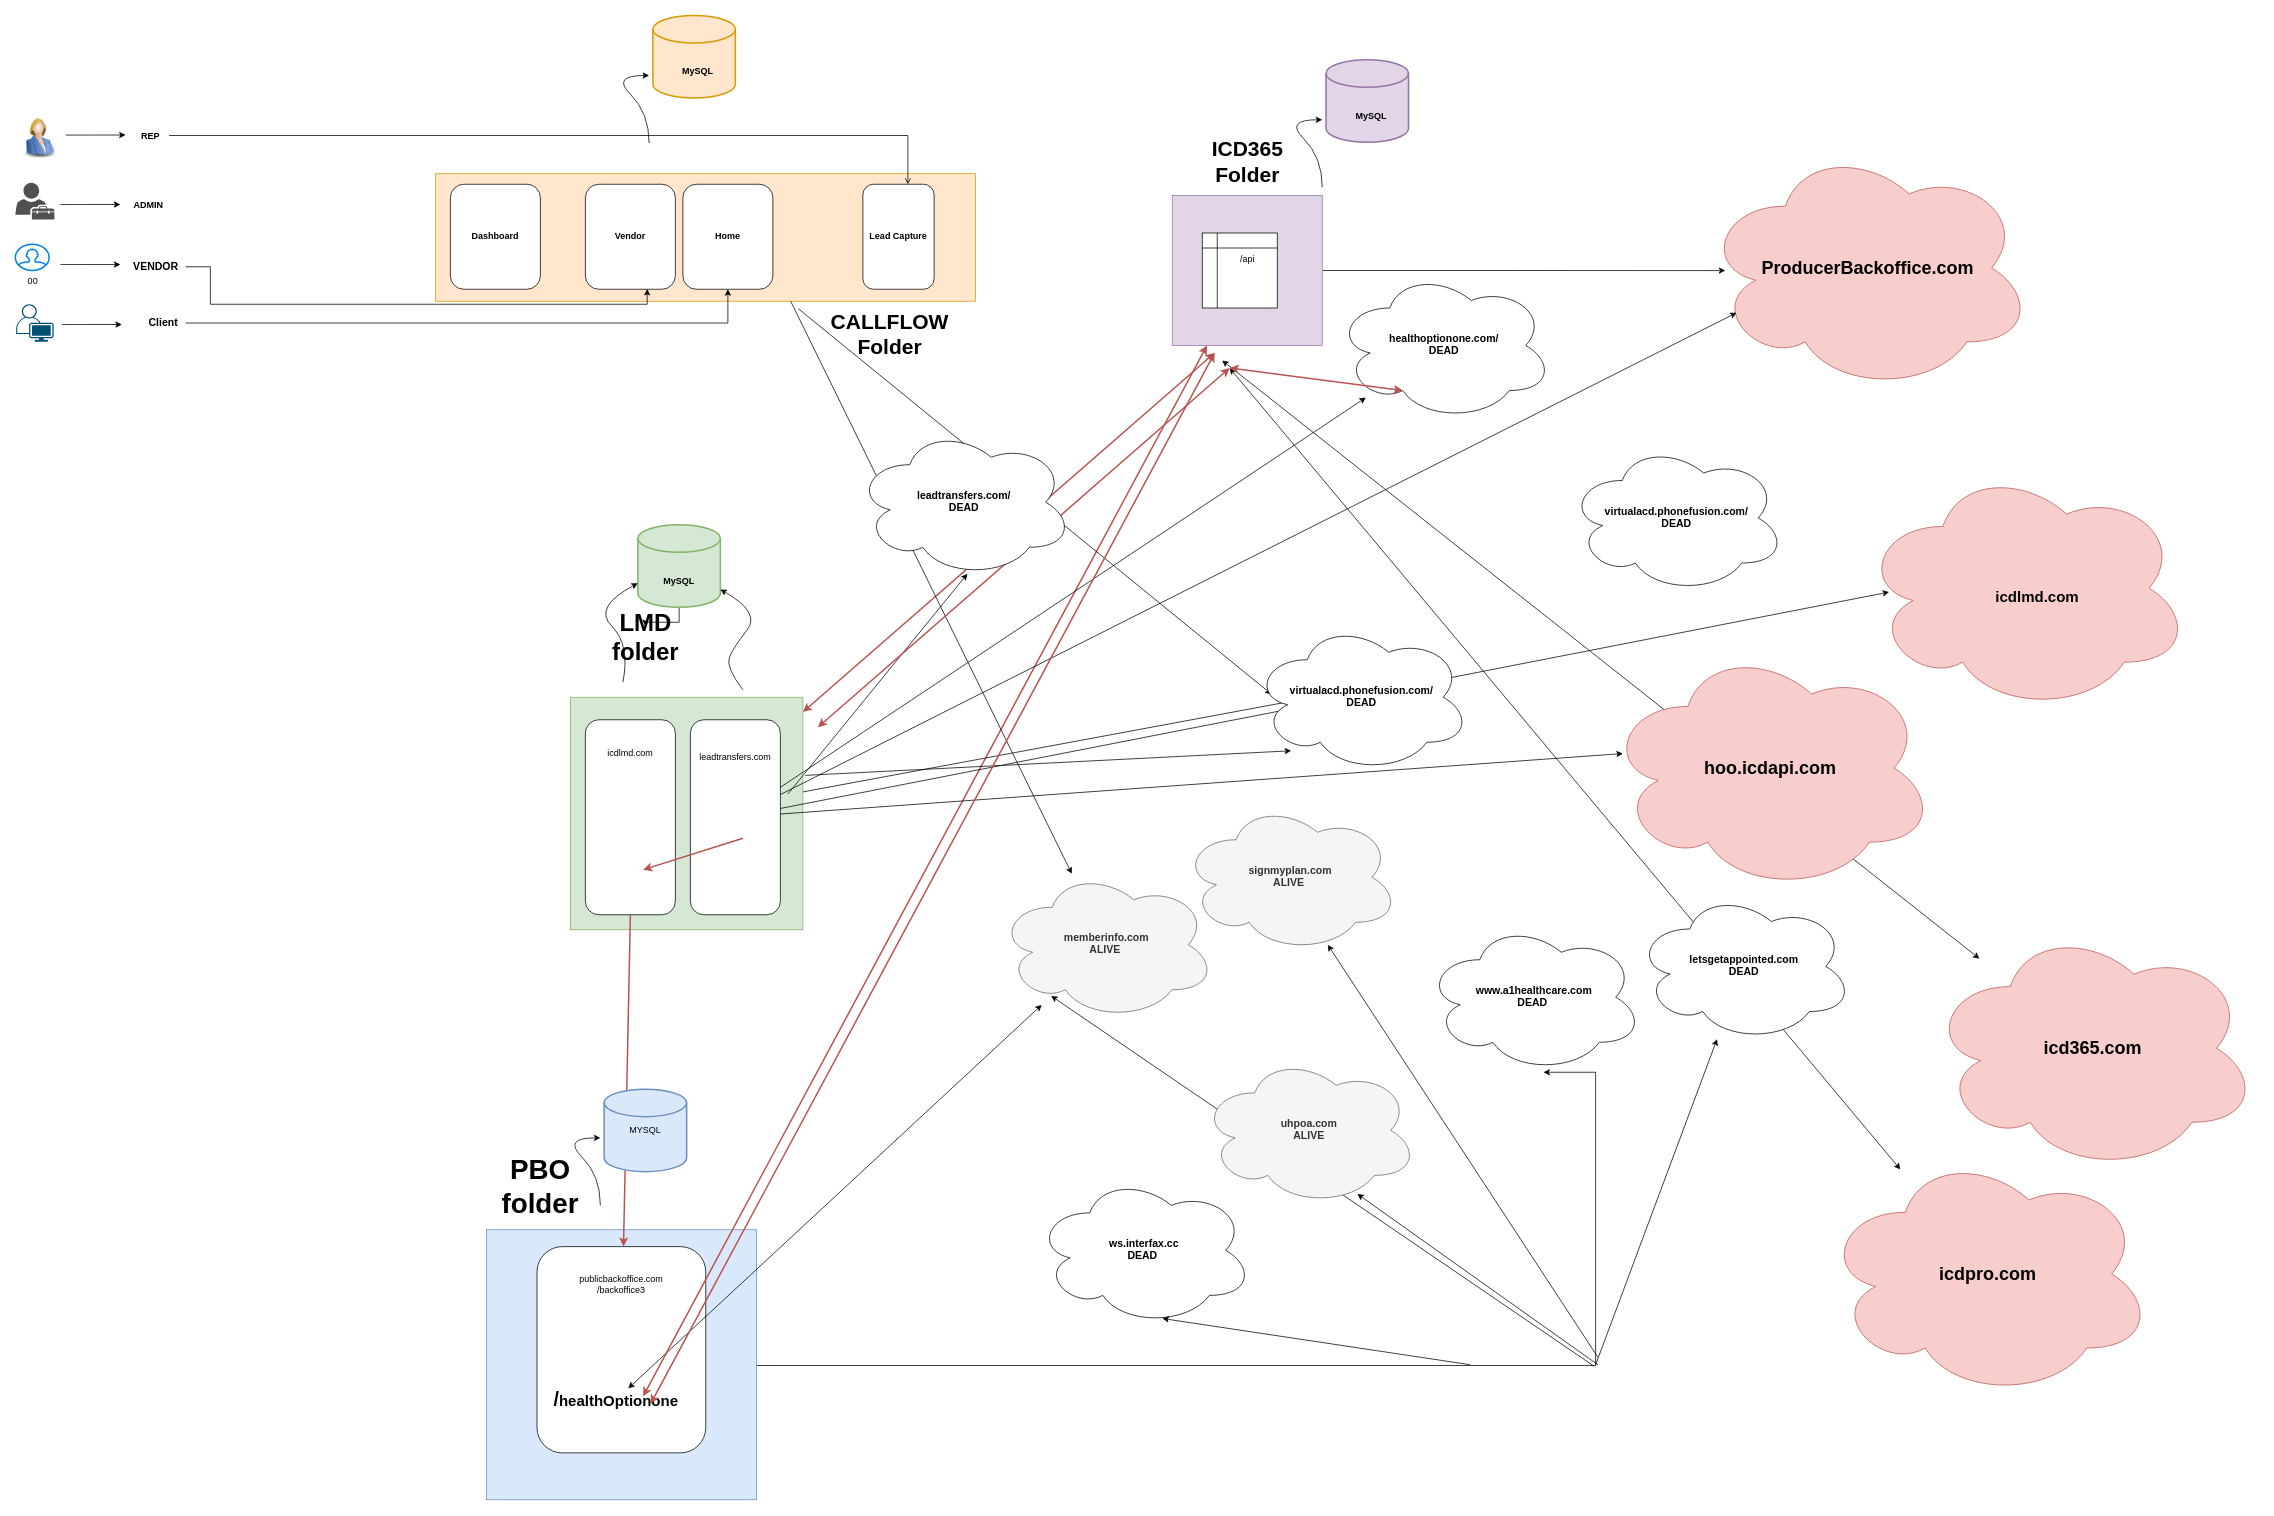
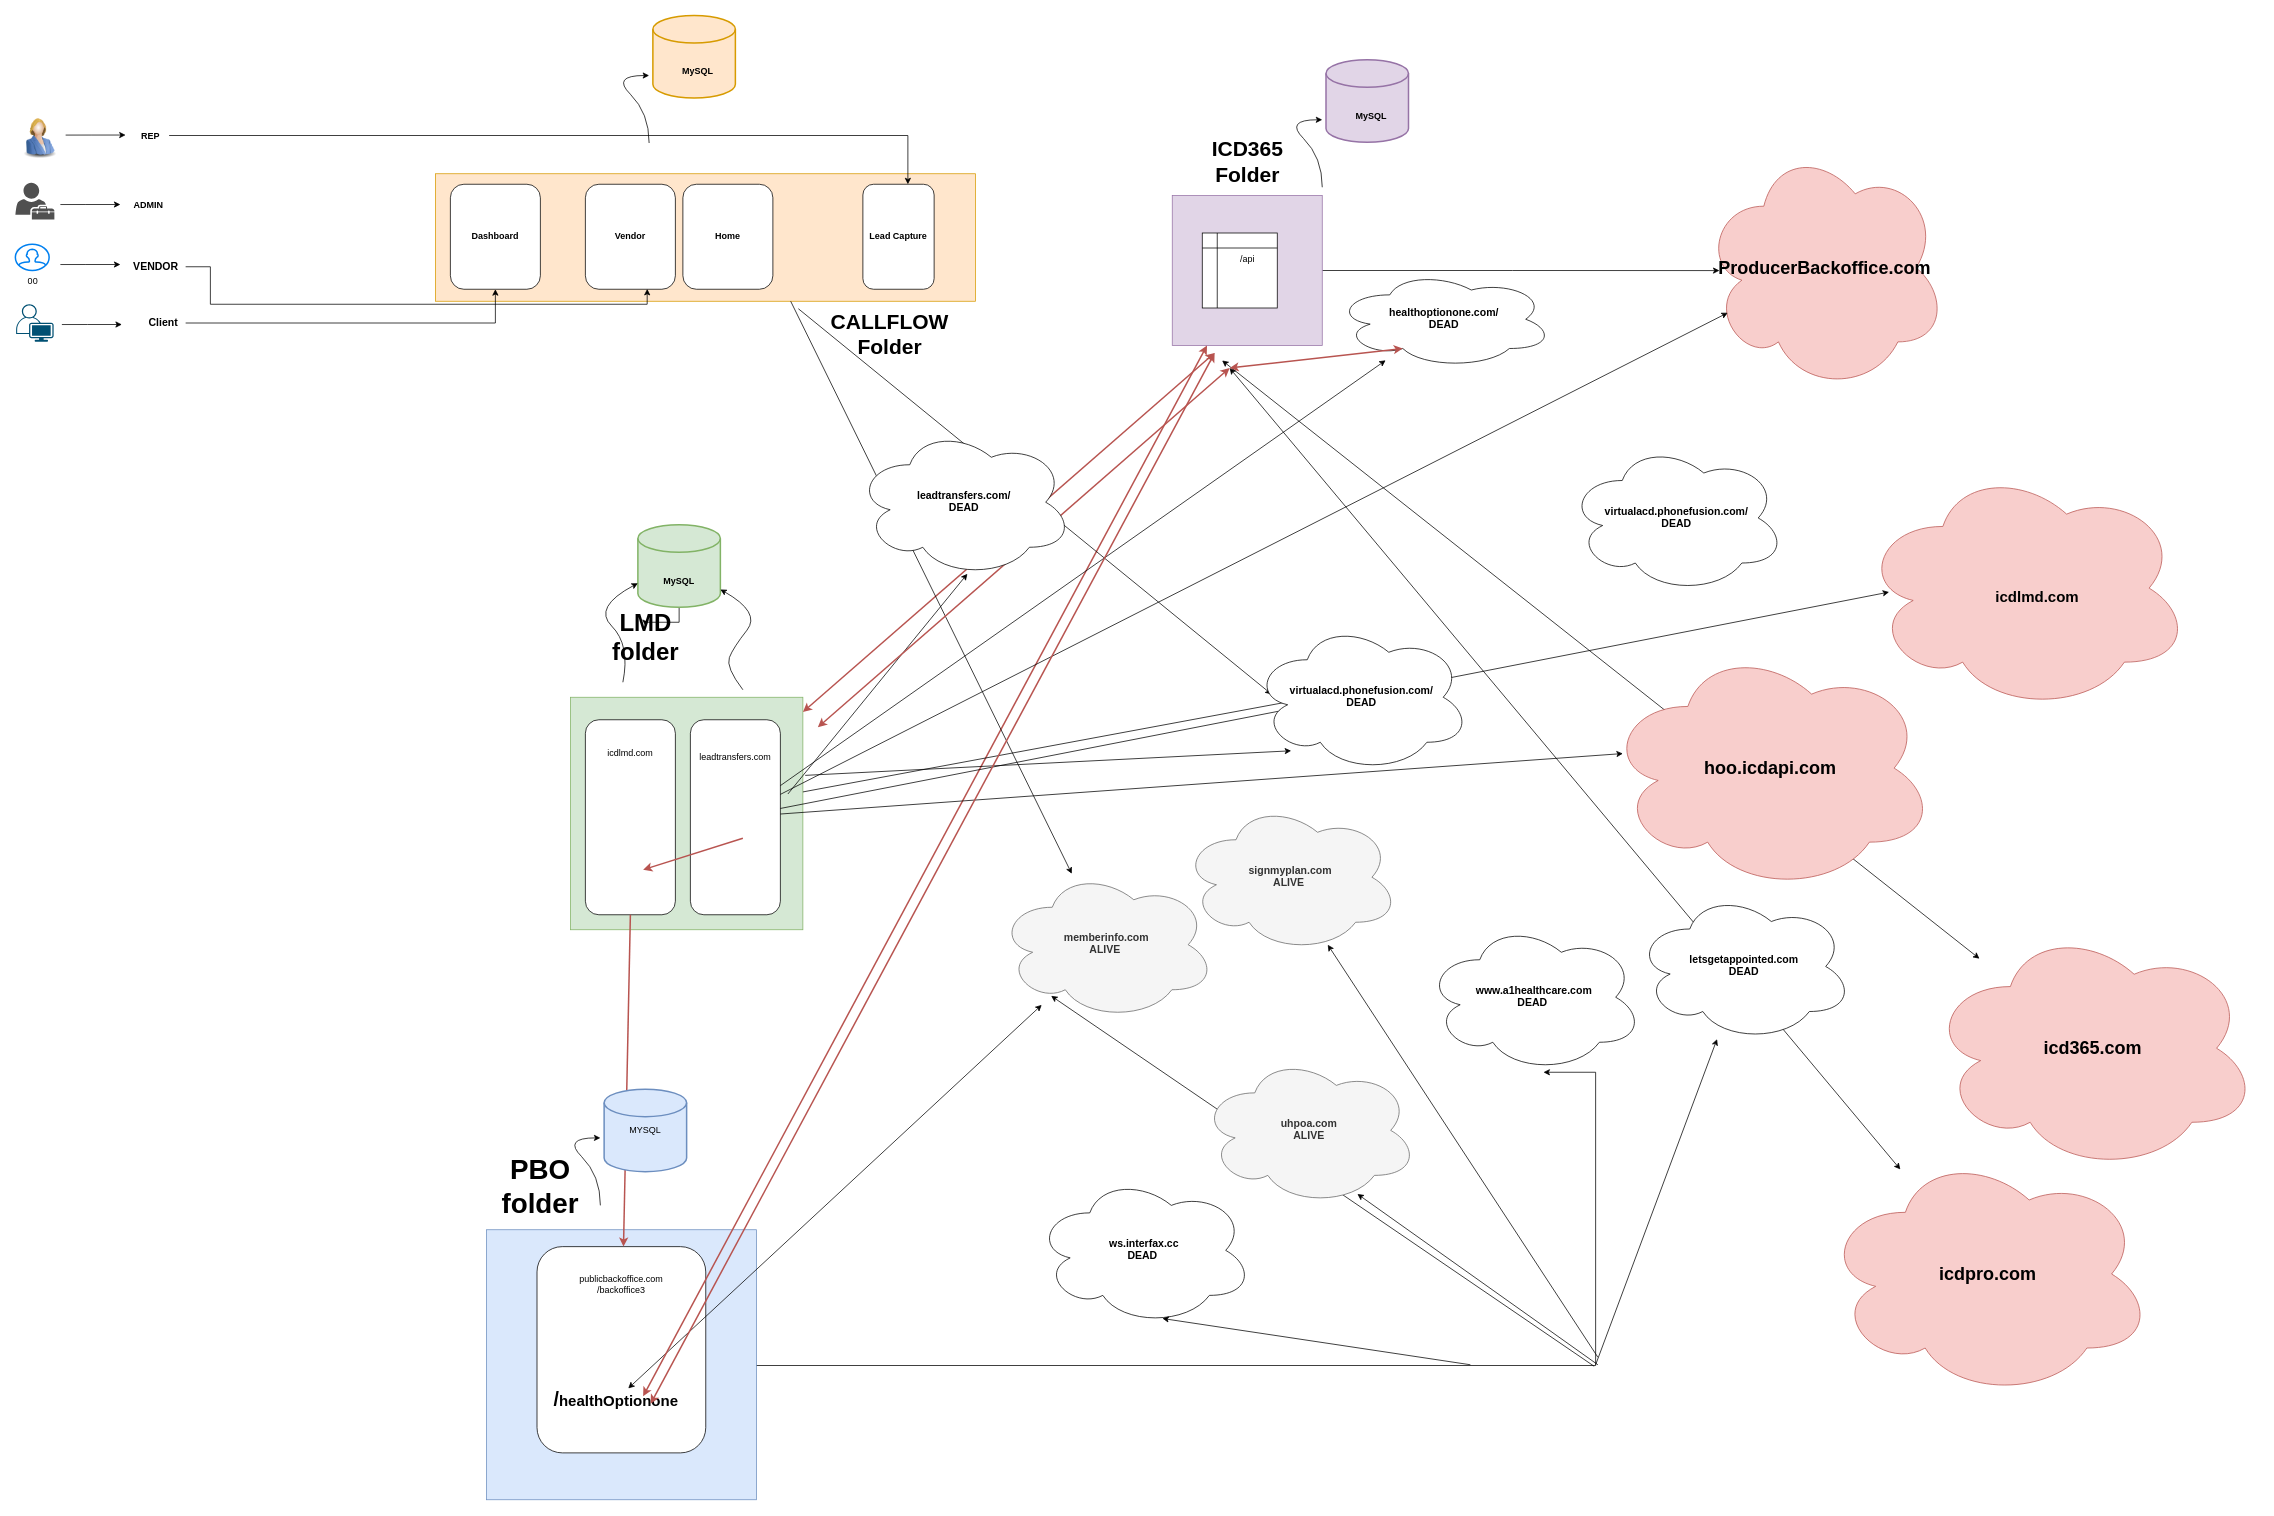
edge "REP" -> "Lead Capture": arrowhead open -> classic
node "ProducerBackoffice.com": size 330x247 -> 244x247
edge "Client" -> "Home": now "Client" -> "Dashboard"
node "healthoptionone.com/ DEAD": size 218x150 -> 218x98
